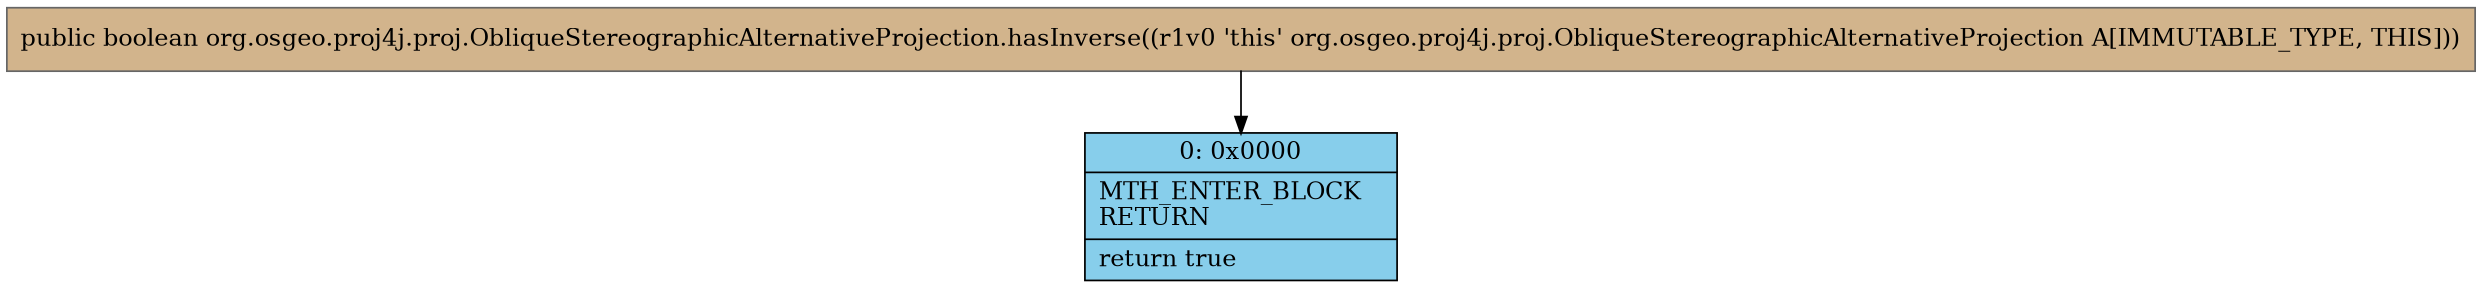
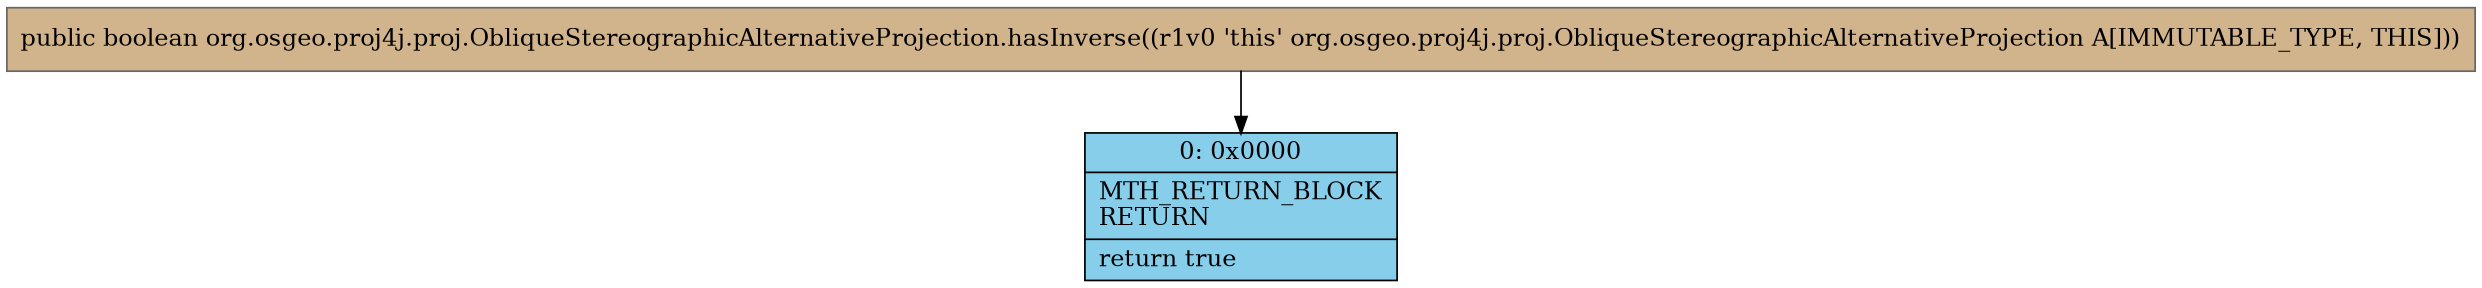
node "0: 0x0000": text "MTH_ENTER_BLOCK" -> "MTH_RETURN_BLOCK"
